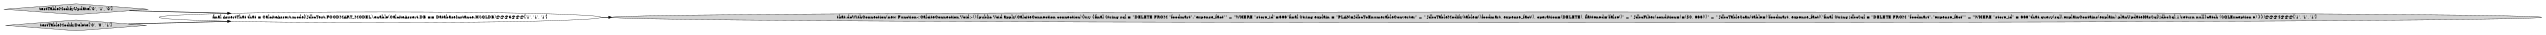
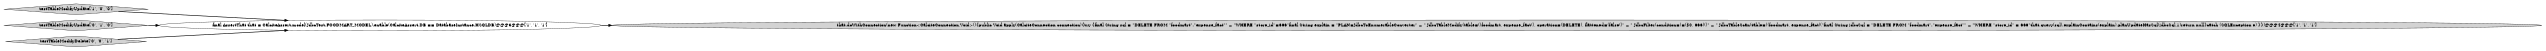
node "testTableModifyUpdate['1', '0', '0']": added
